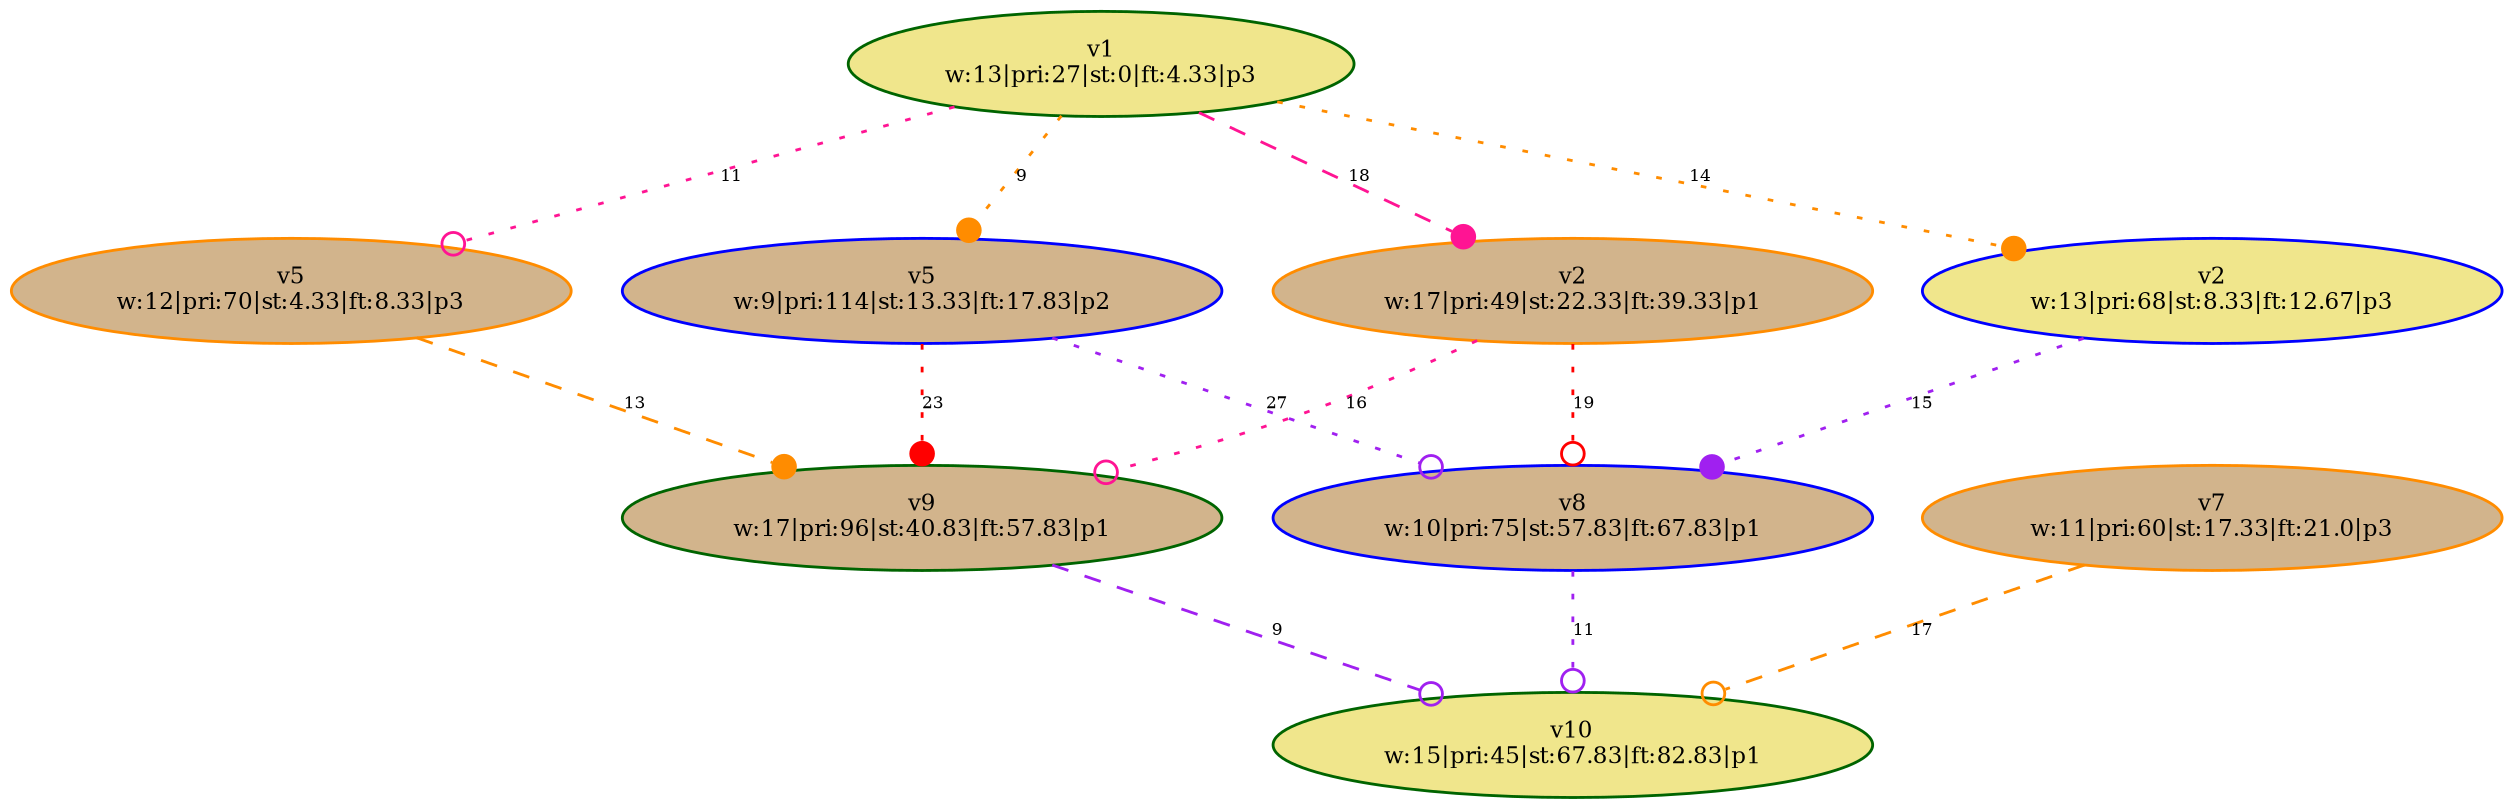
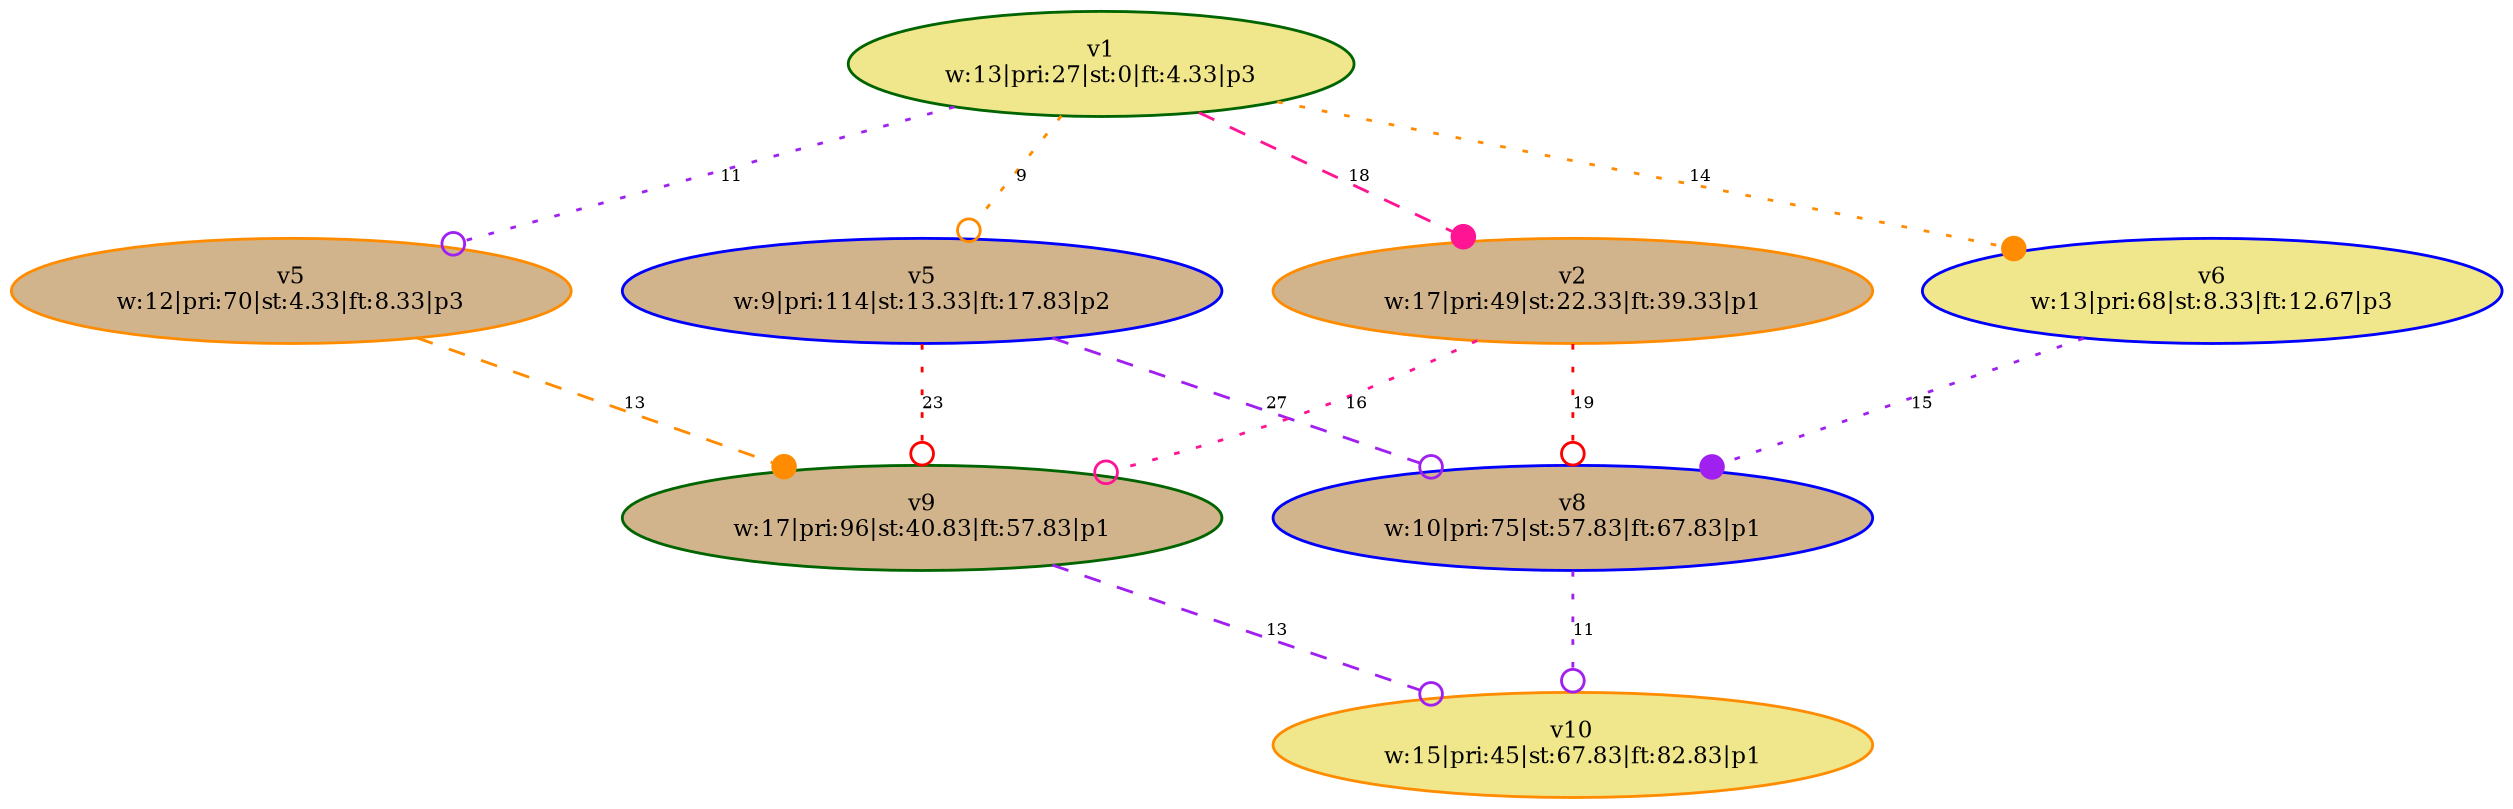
edge "v1 w:13|pri:27|st:0|ft:4.33|p3" -> "v5 w:9|pri:114|st:13.33|ft:17.83|p2": arrowhead dot -> odot
edge "v1 w:13|pri:27|st:0|ft:4.33|p3" -> "v5 w:12|pri:70|st:4.33|ft:8.33|p3": color deeppink -> purple
node "v2 w:13|pri:68|st:8.33|ft:12.67|p3": label "v2 w:13|pri:68|st:8.33|ft:12.67|p3" -> "v6 w:13|pri:68|st:8.33|ft:12.67|p3"
edge "v5 w:9|pri:114|st:13.33|ft:17.83|p2" -> "v9 w:17|pri:96|st:40.83|ft:57.83|p1": arrowhead dot -> odot
edge "v5 w:9|pri:114|st:13.33|ft:17.83|p2" -> "v8 w:10|pri:75|st:57.83|ft:67.83|p1": style dotted -> dashed
node "v7 w:11|pri:60|st:17.33|ft:21.0|p3": removed
edge "v9 w:17|pri:96|st:40.83|ft:57.83|p1" -> "v10 w:15|pri:45|st:67.83|ft:82.83|p1": label "9" -> "13"
node "v10 w:15|pri:45|st:67.83|ft:82.83|p1": color darkgreen -> darkorange
